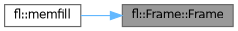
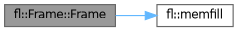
edge "fl::memfill" -> "fl::Frame::Frame": reversed
